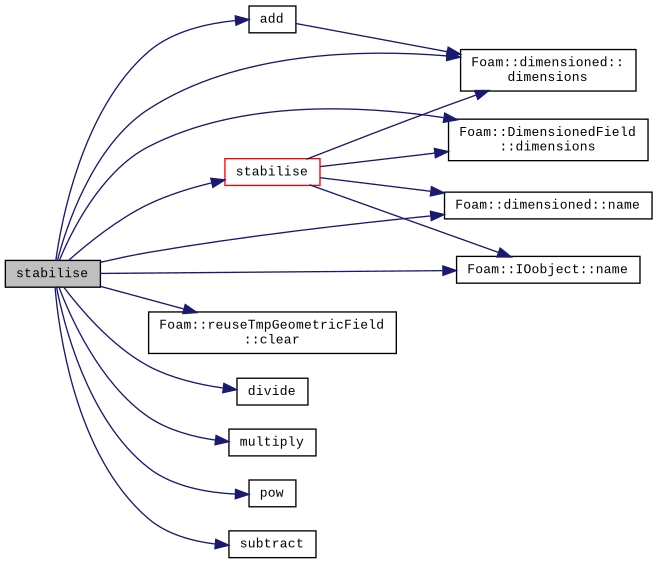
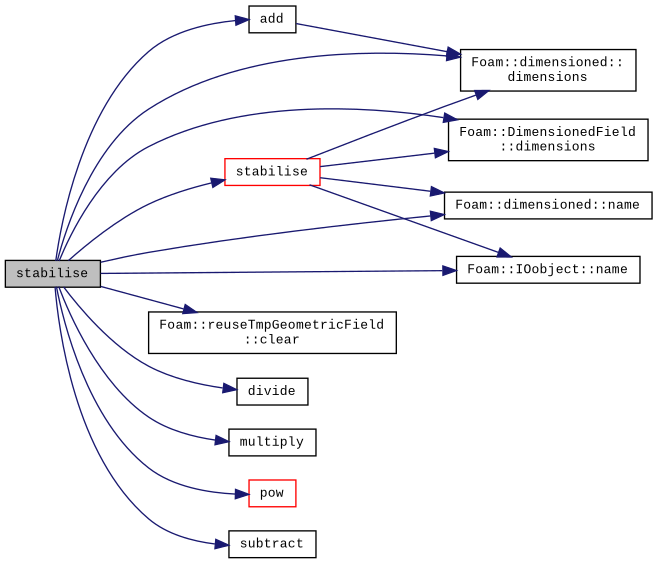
node "pow": color black -> red
